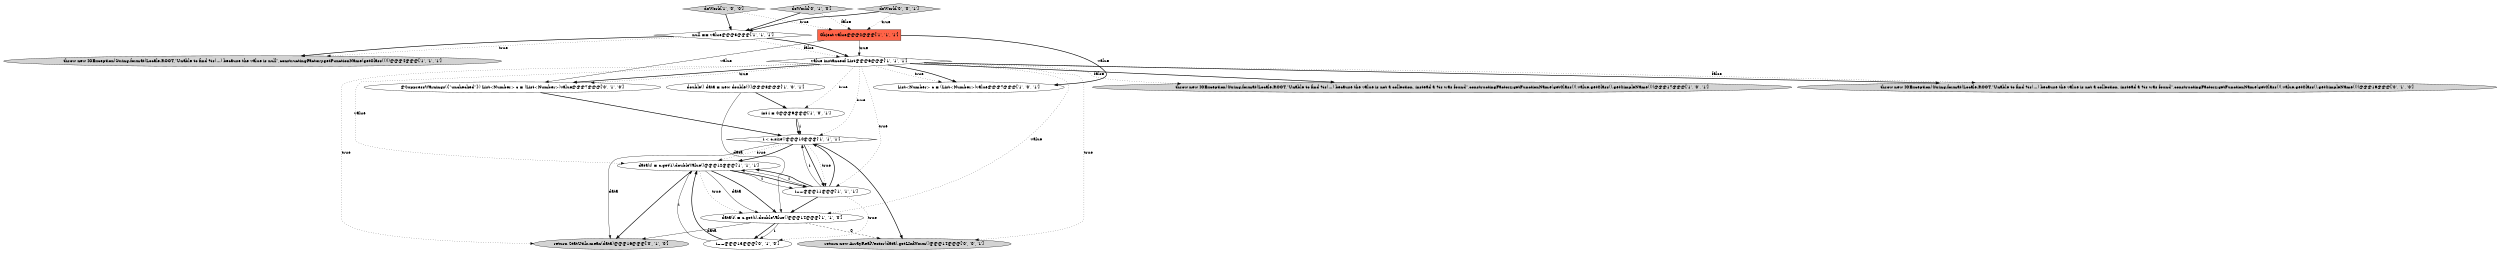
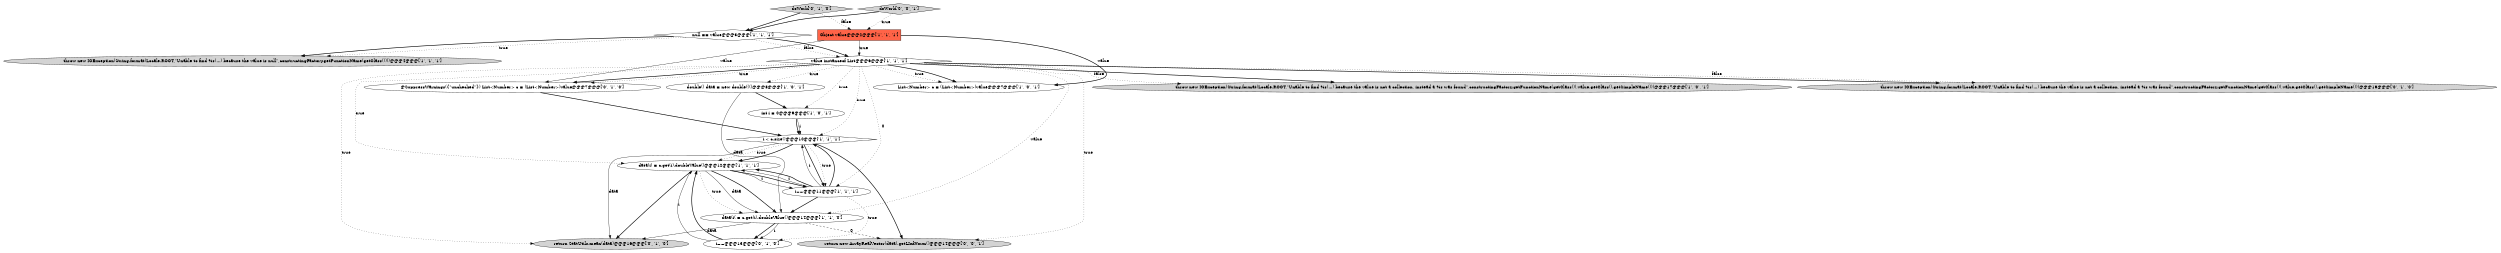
node "doWork['1', '0', '0']": removed
edge "value instanceof List@@@6@@@['1', '1', '1']" -> "double(( data = new double((((@@@8@@@['1', '0', '1']": added, label "true"
edge "value instanceof List@@@6@@@['1', '1', '1']" -> "data(i( = c.get(i).doubleValue()@@@12@@@['1', '1', '1']": label "value" -> "true"
edge "value instanceof List@@@6@@@['1', '1', '1']" -> "i++@@@11@@@['1', '1', '1']": label "true" -> "0"
